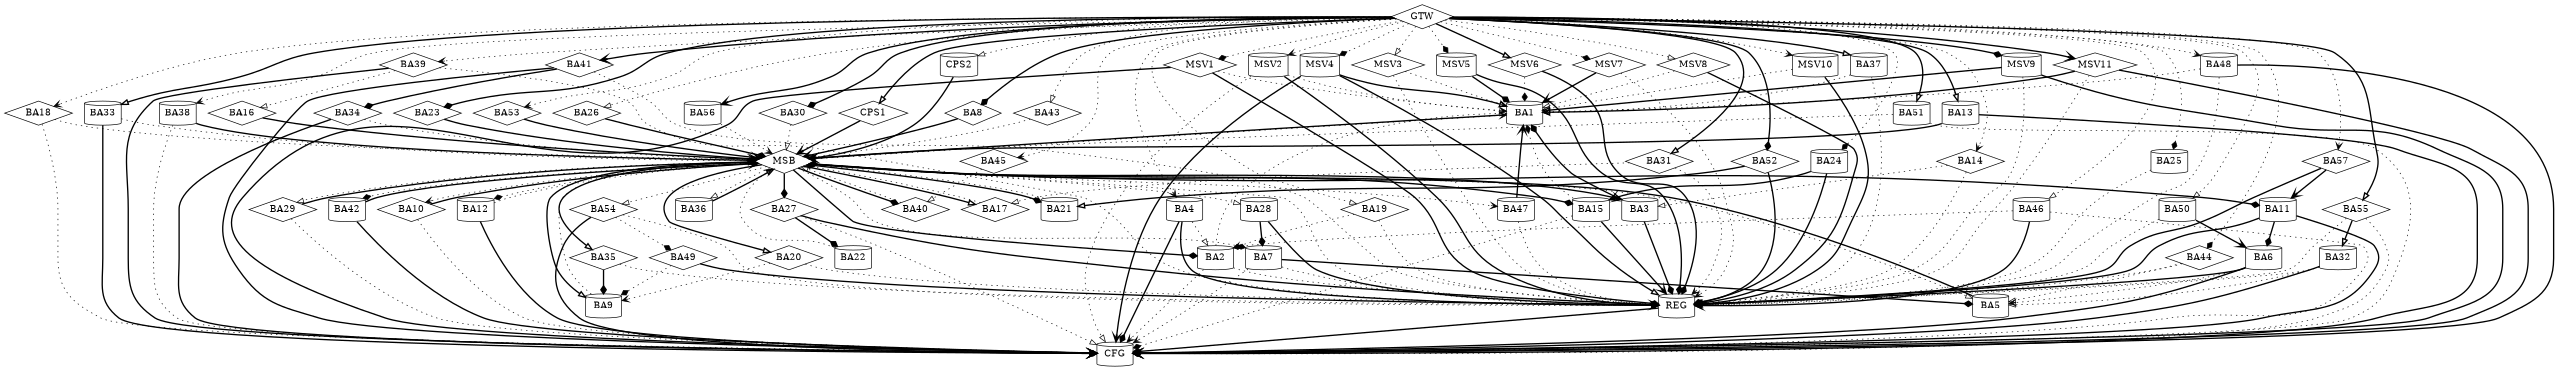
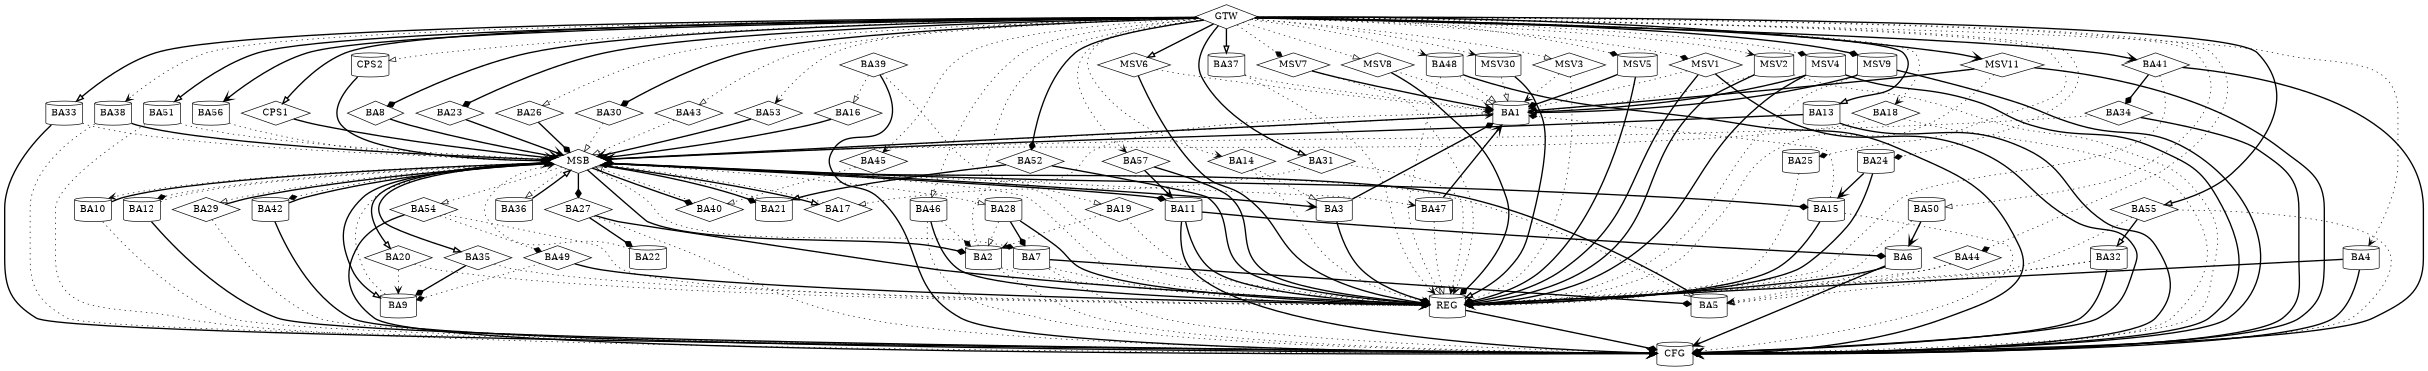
edge "GTW" -> "BA39": removed
node "MSV10": label "MSV10" -> "MSV30"
node "BA10": shape diamond -> cylinder
edge "BA4" -> "BA2": now "BA28" -> "BA2"
